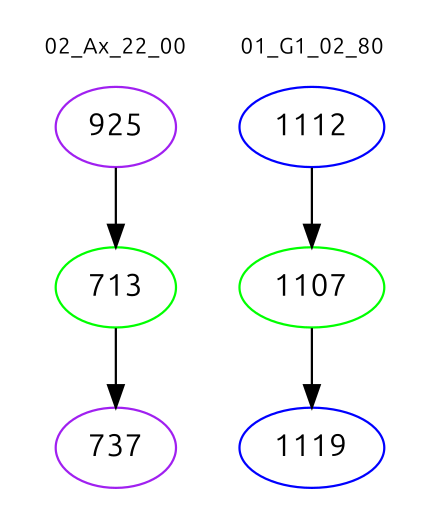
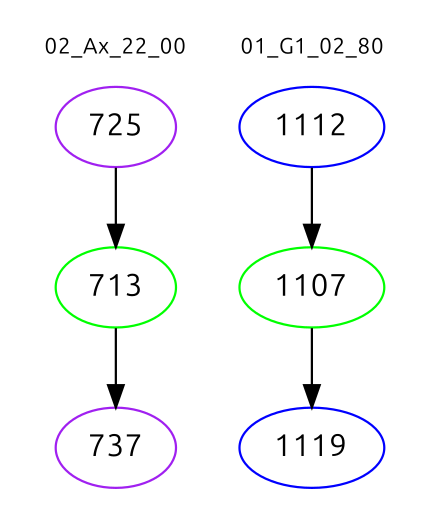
node "925": label "925" -> "725"
